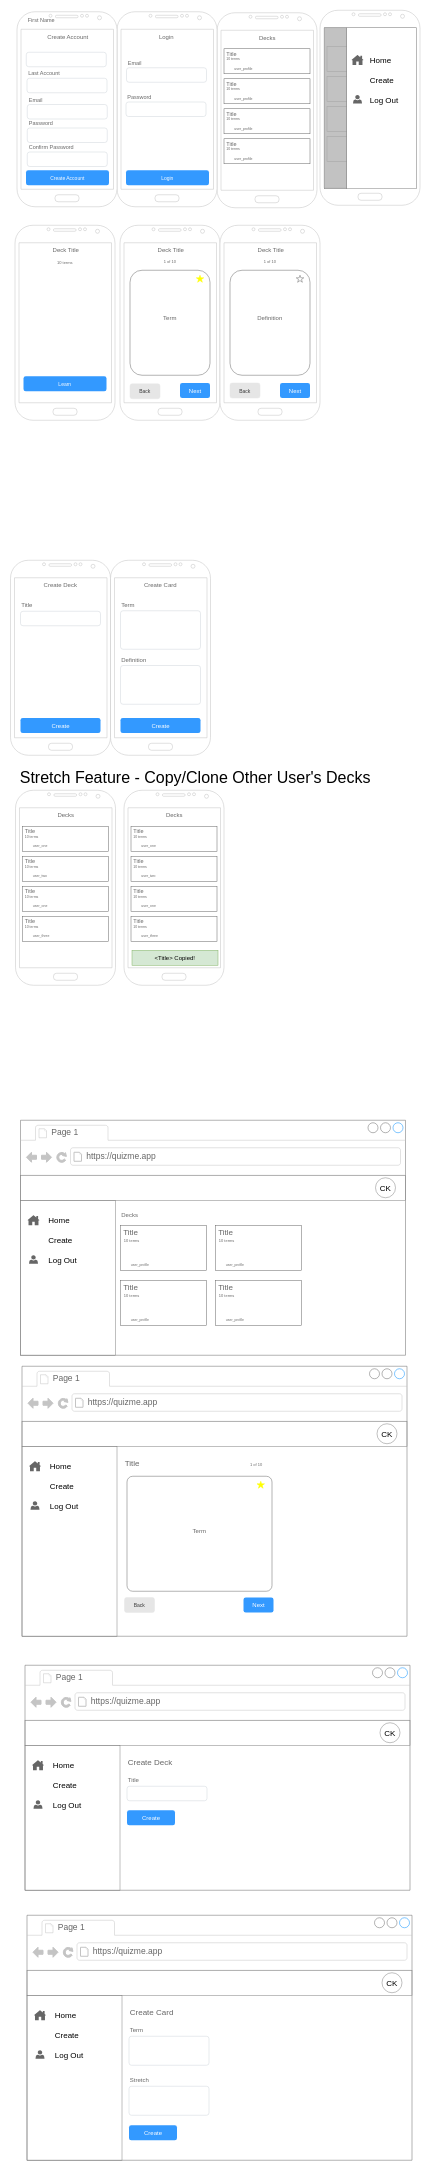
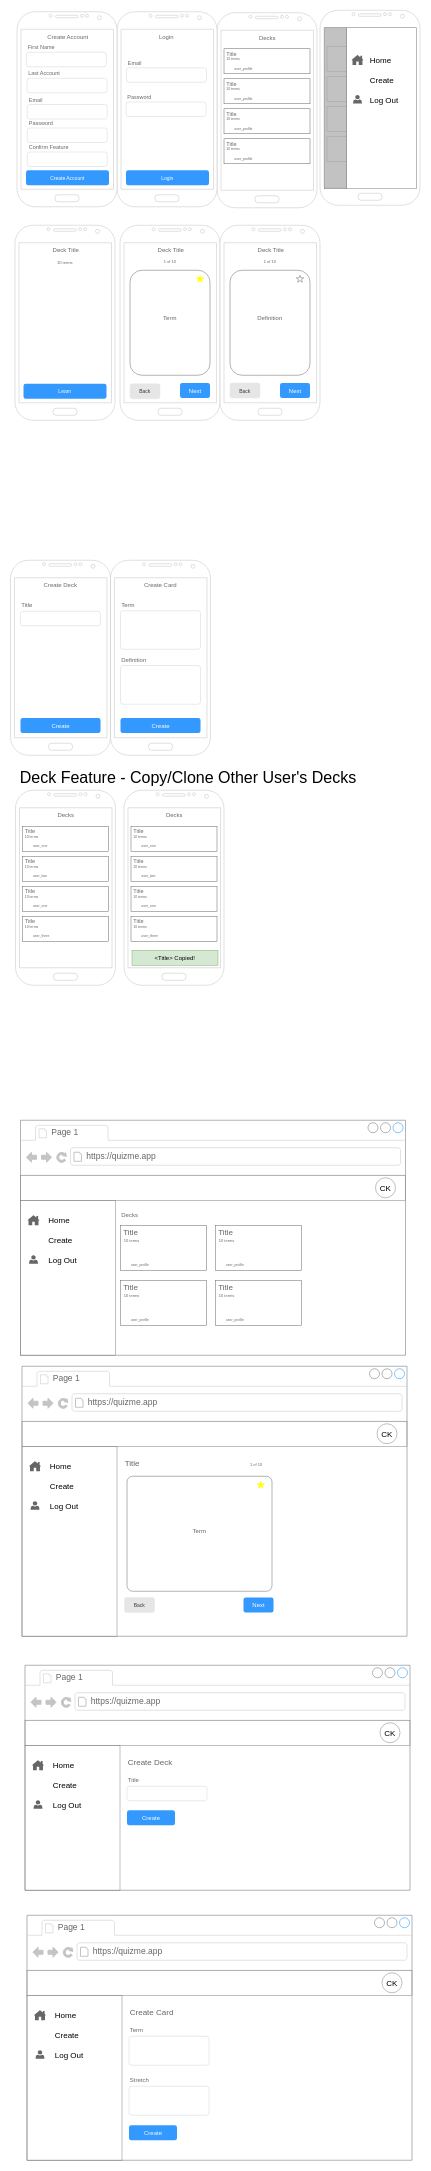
node "First Name": moved (52, 20) -> (52, 47)
node "Confirm Password": label "Confirm Password" -> "Confirm Feature"
node "Learn": moved (65, 384) -> (65, 391)
node "Stretch Feature - Copy/Clone Other User's Decks": label "Stretch Feature - Copy/Clone Other User's Decks" -> "Deck Feature - Copy/Clone Other User's Decks"
